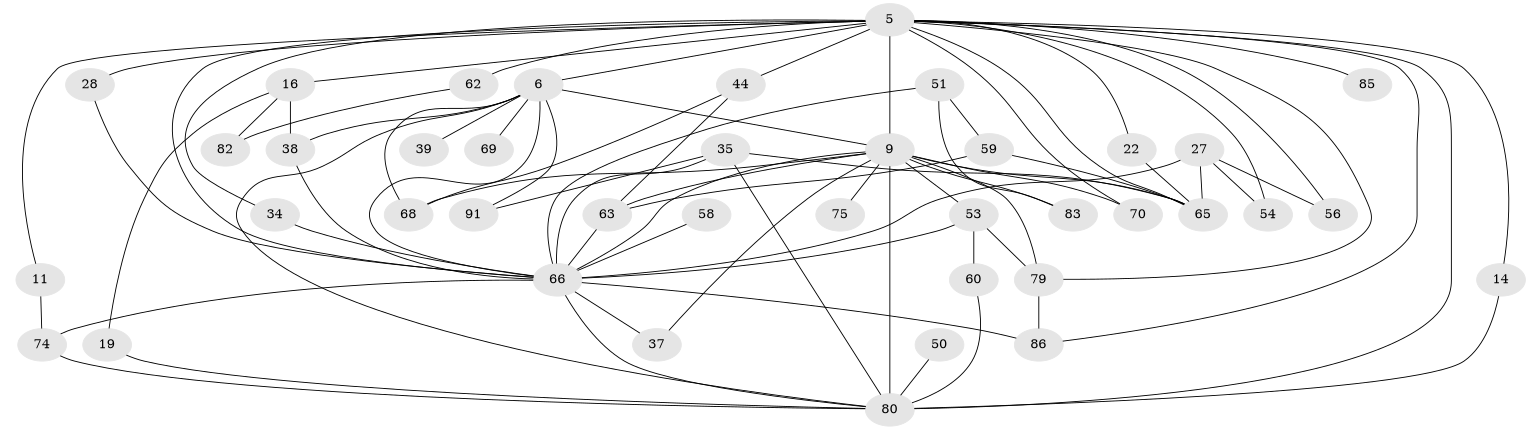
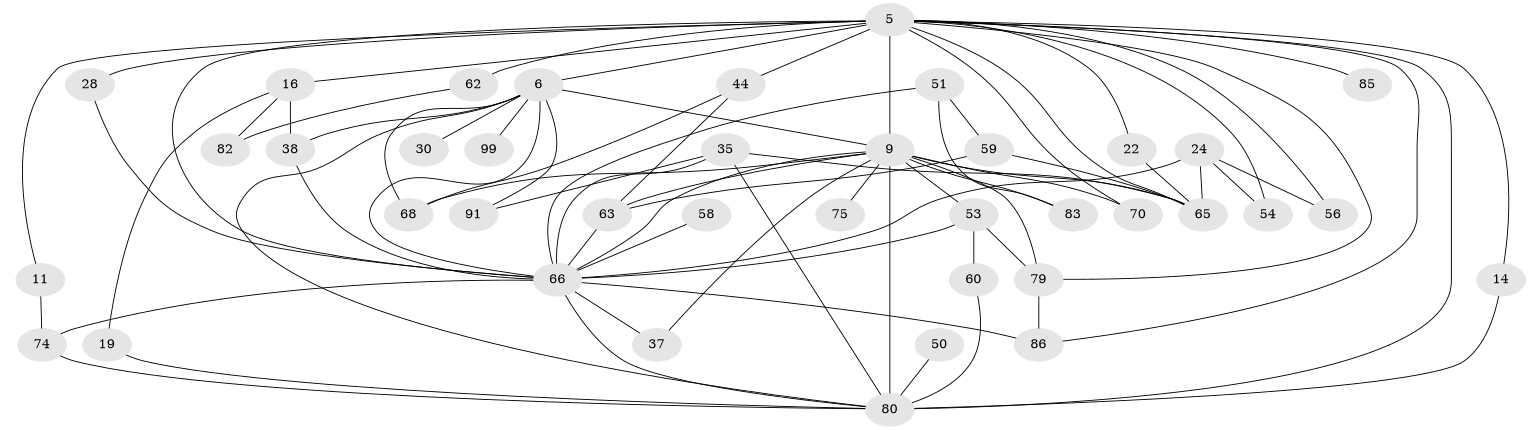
node "39": label "39" -> "30"
node "69": label "69" -> "99"
node "27": label "27" -> "24"
node "34": removed
